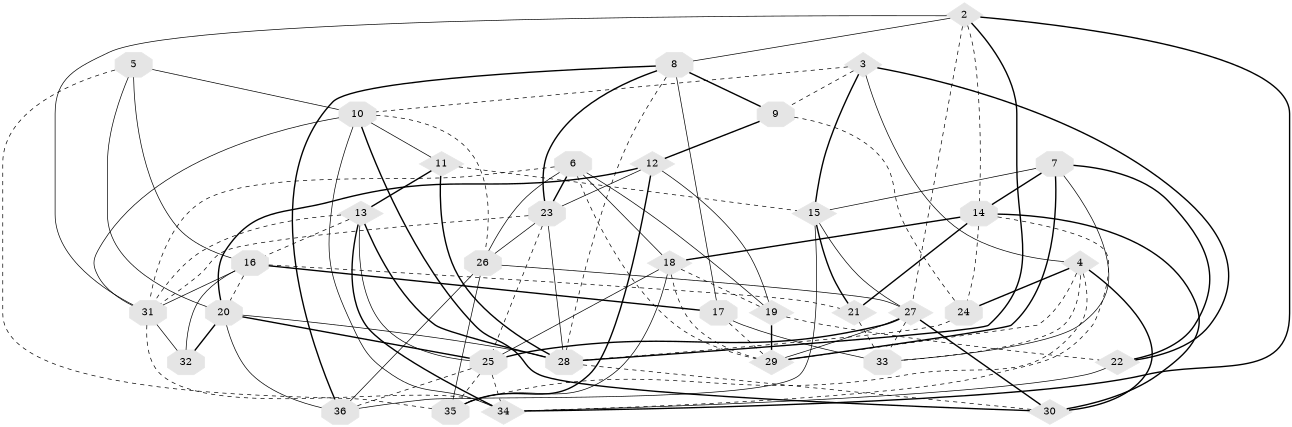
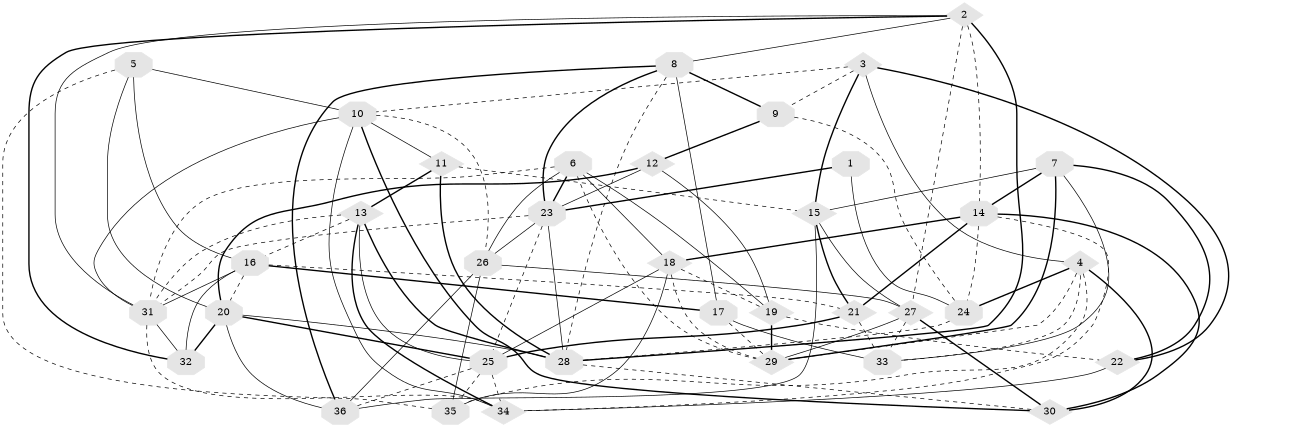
node "1": added
edge "12" -- "35": removed
edge "27" -- "25": now "21" -- "25"
edge "2" -- "34": now "2" -- "32"
